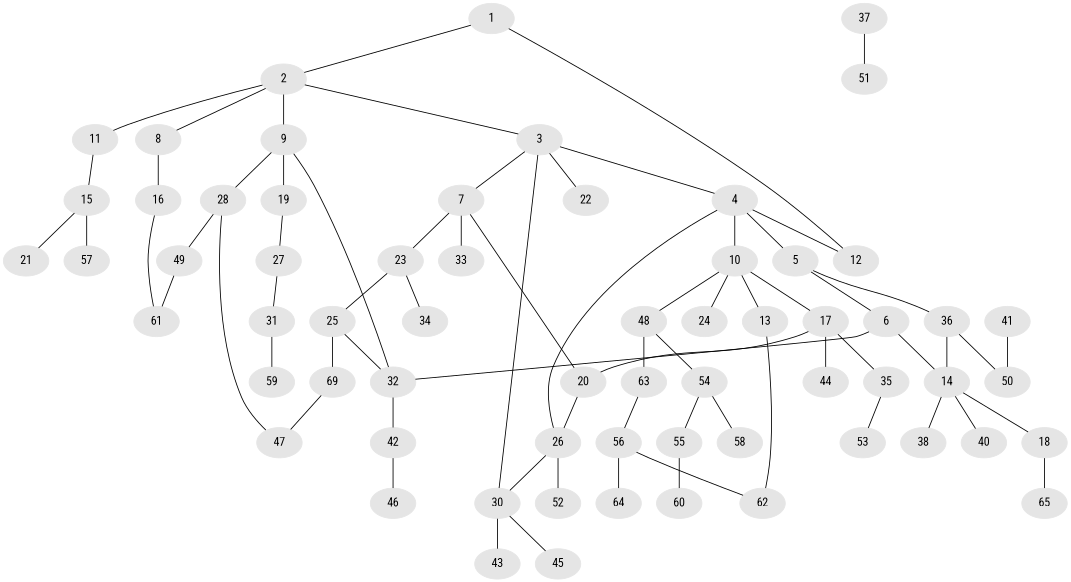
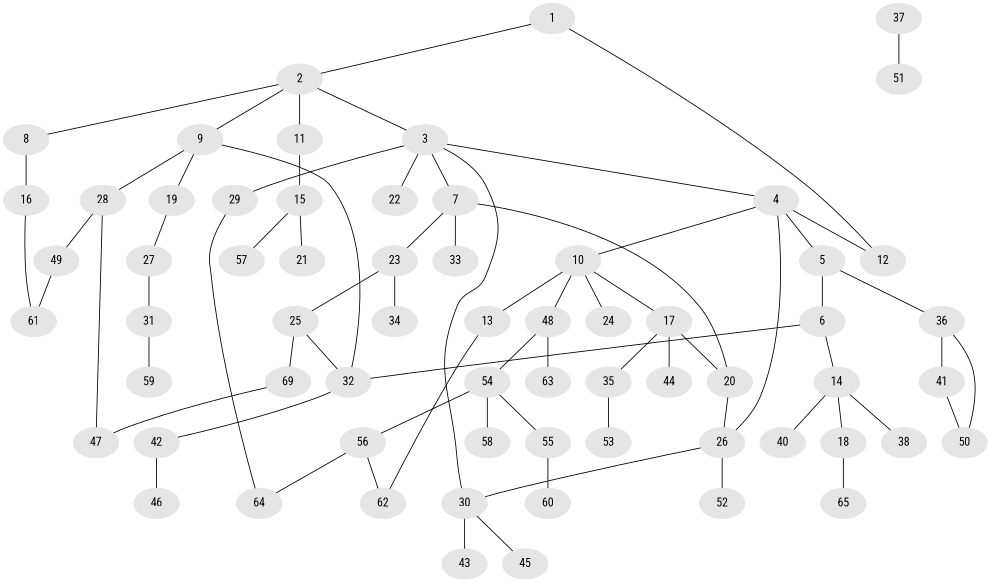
node "29": added
edge "36" -- "14": now "36" -- "41"
edge "63" -- "56": now "54" -- "56"
